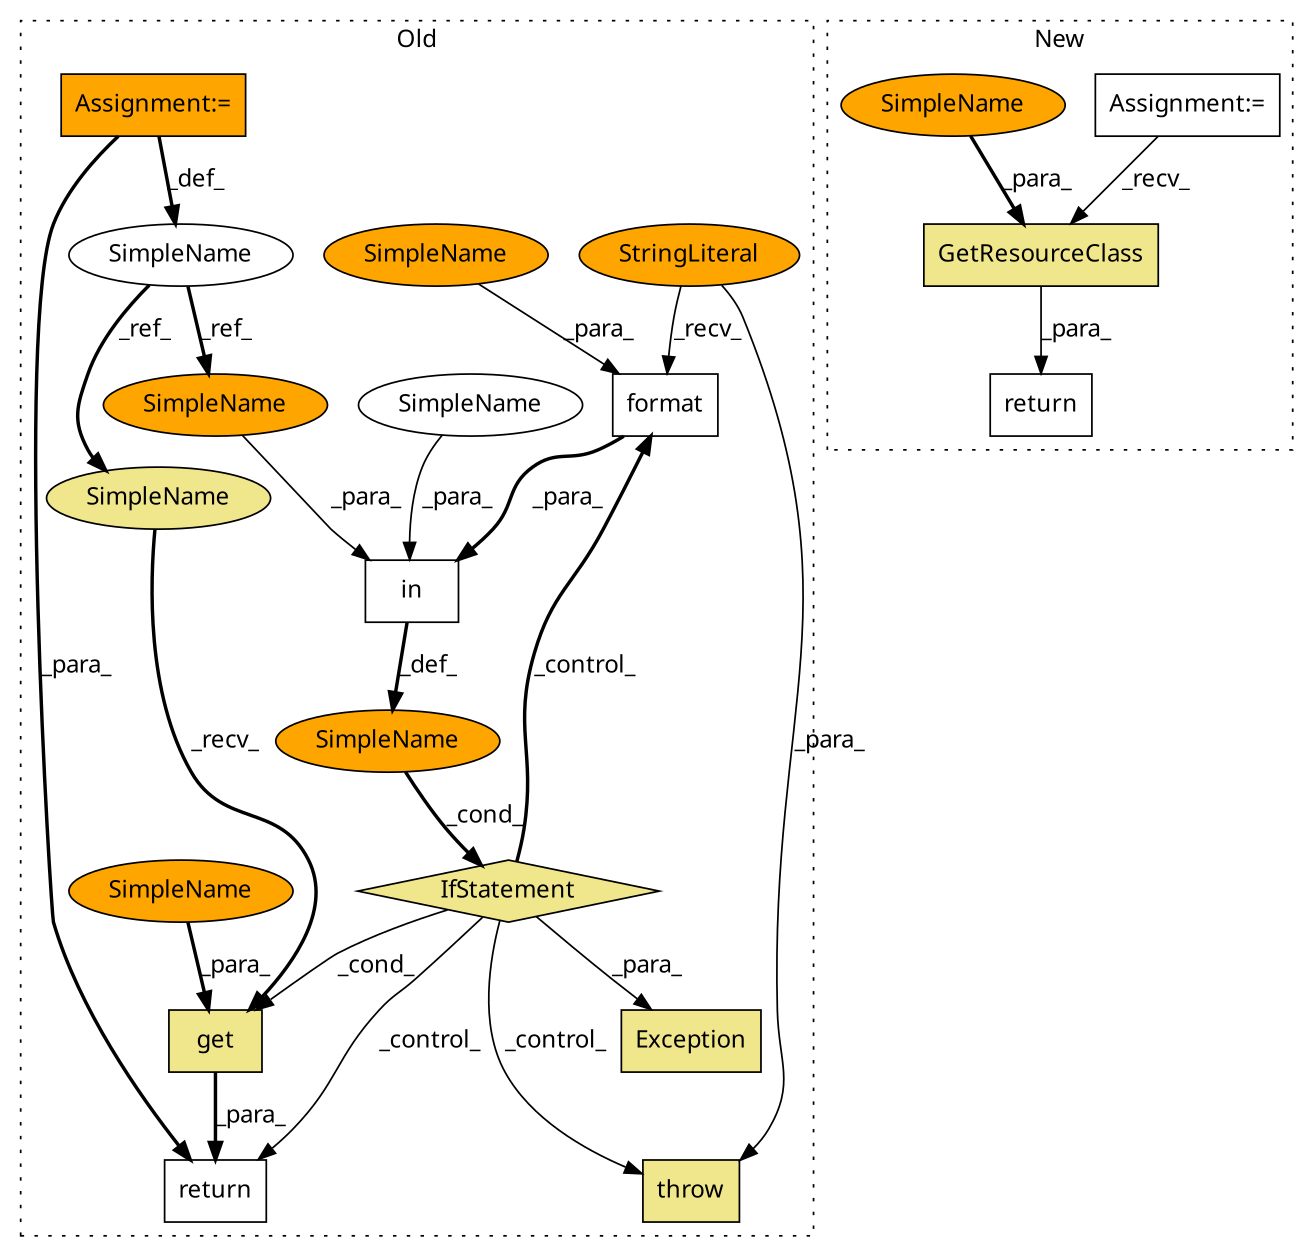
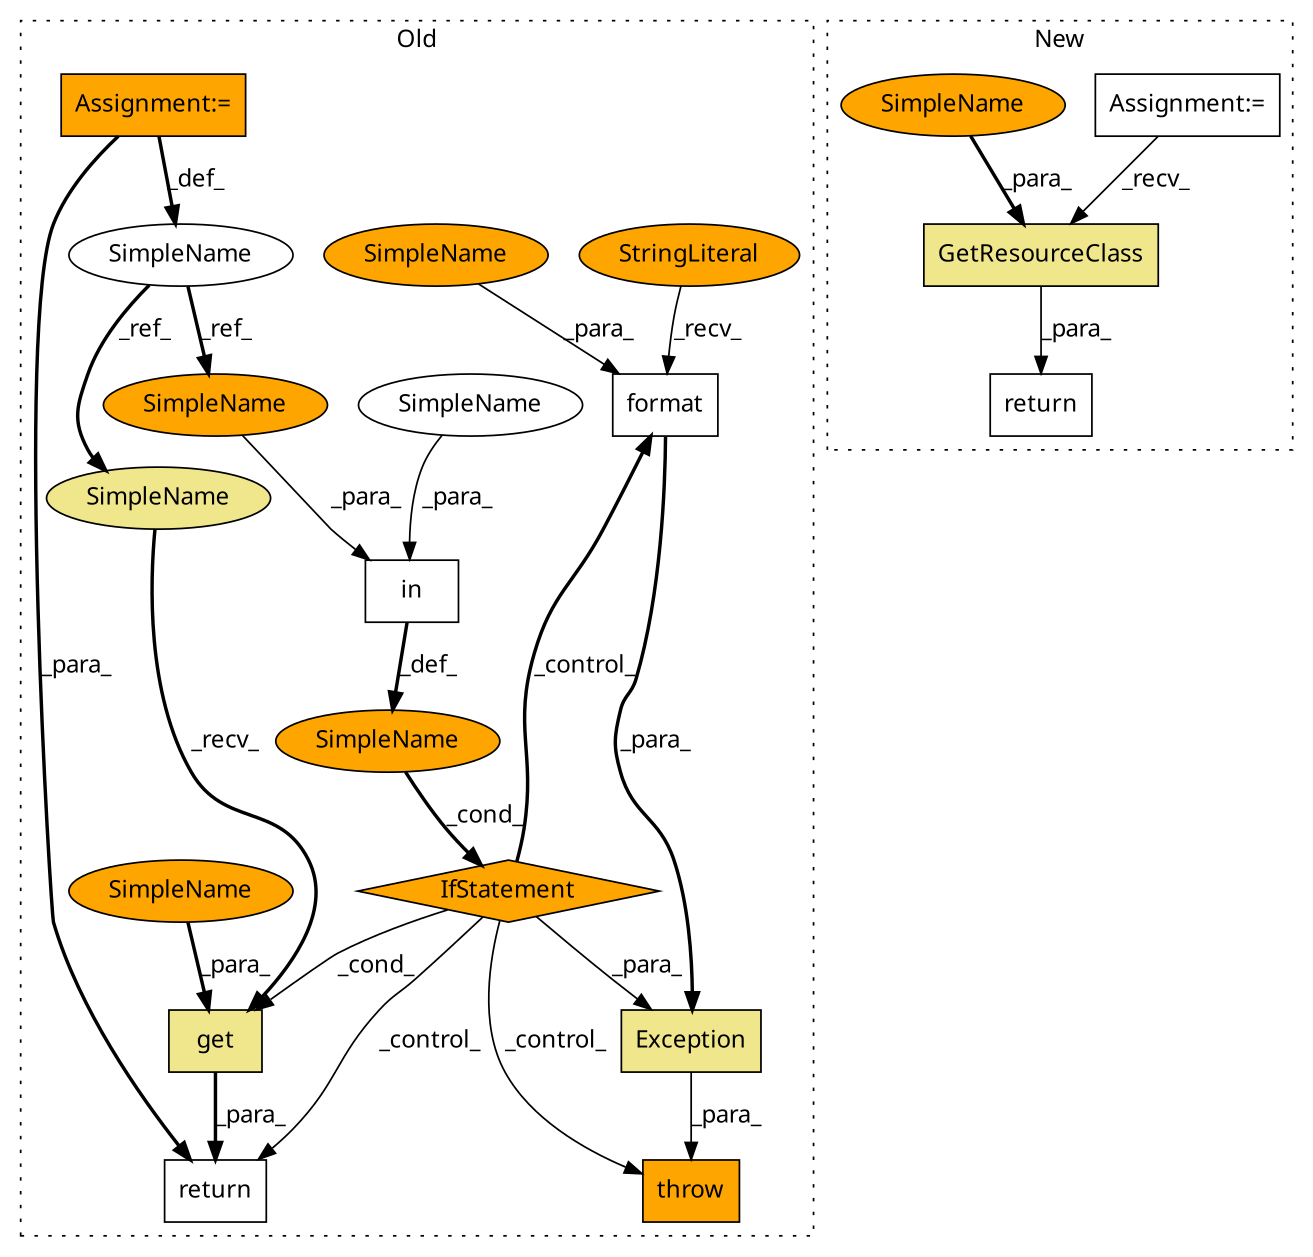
edge "format" -> "in": now "format" -> "Exception"
edge "StringLiteral" -> "throw": now "Exception" -> "throw"
node "IfStatement": fillcolor khaki -> orange
node "throw": fillcolor khaki -> orange
